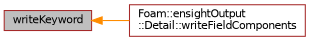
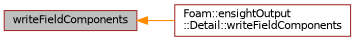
node "writeKeyword": label "writeKeyword" -> "writeFieldComponents"
